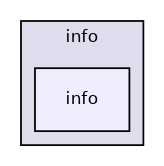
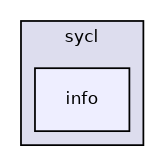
cluster "info": label "info" -> "sycl"
